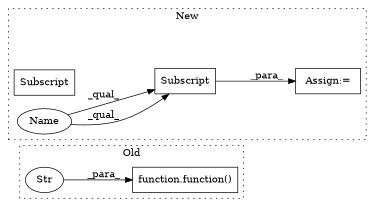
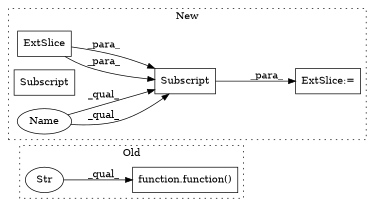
node "ExtSlice": added
node "Assign:=": label "Assign:=" -> "ExtSlice:="
edge "Str" -> "function.function()": label "_para_" -> "_qual_"
